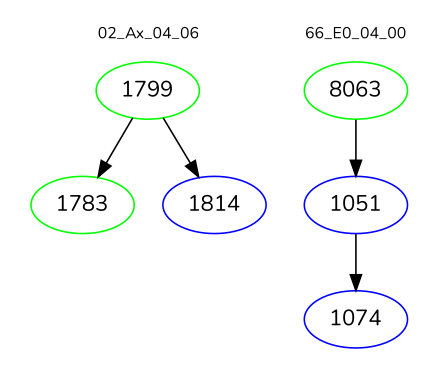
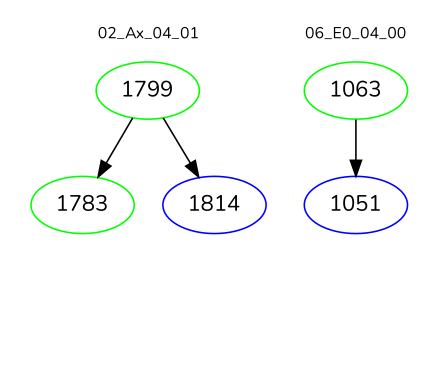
cluster "02_Ax_04_06": label "02_Ax_04_06" -> "02_Ax_04_01"
cluster "66_E0_04_00": label "66_E0_04_00" -> "06_E0_04_00"
node "8063": label "8063" -> "1063"
node "1074": removed
